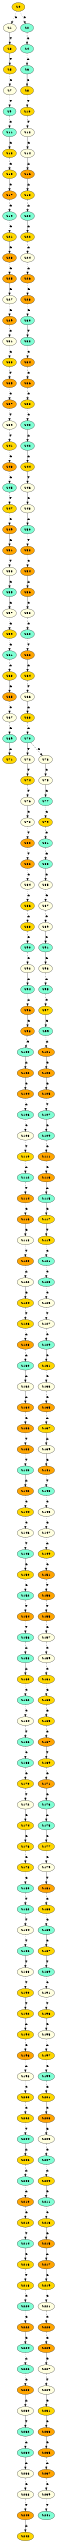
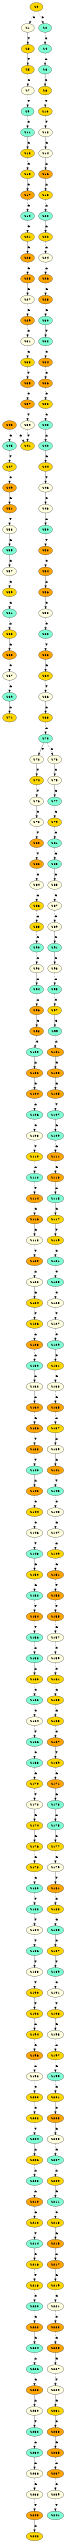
edge "S41" -> "S43": reversed
edge "S42" -> "S44": label "A" -> "G"
edge "S62" -> "S64": label "A" -> "G"
